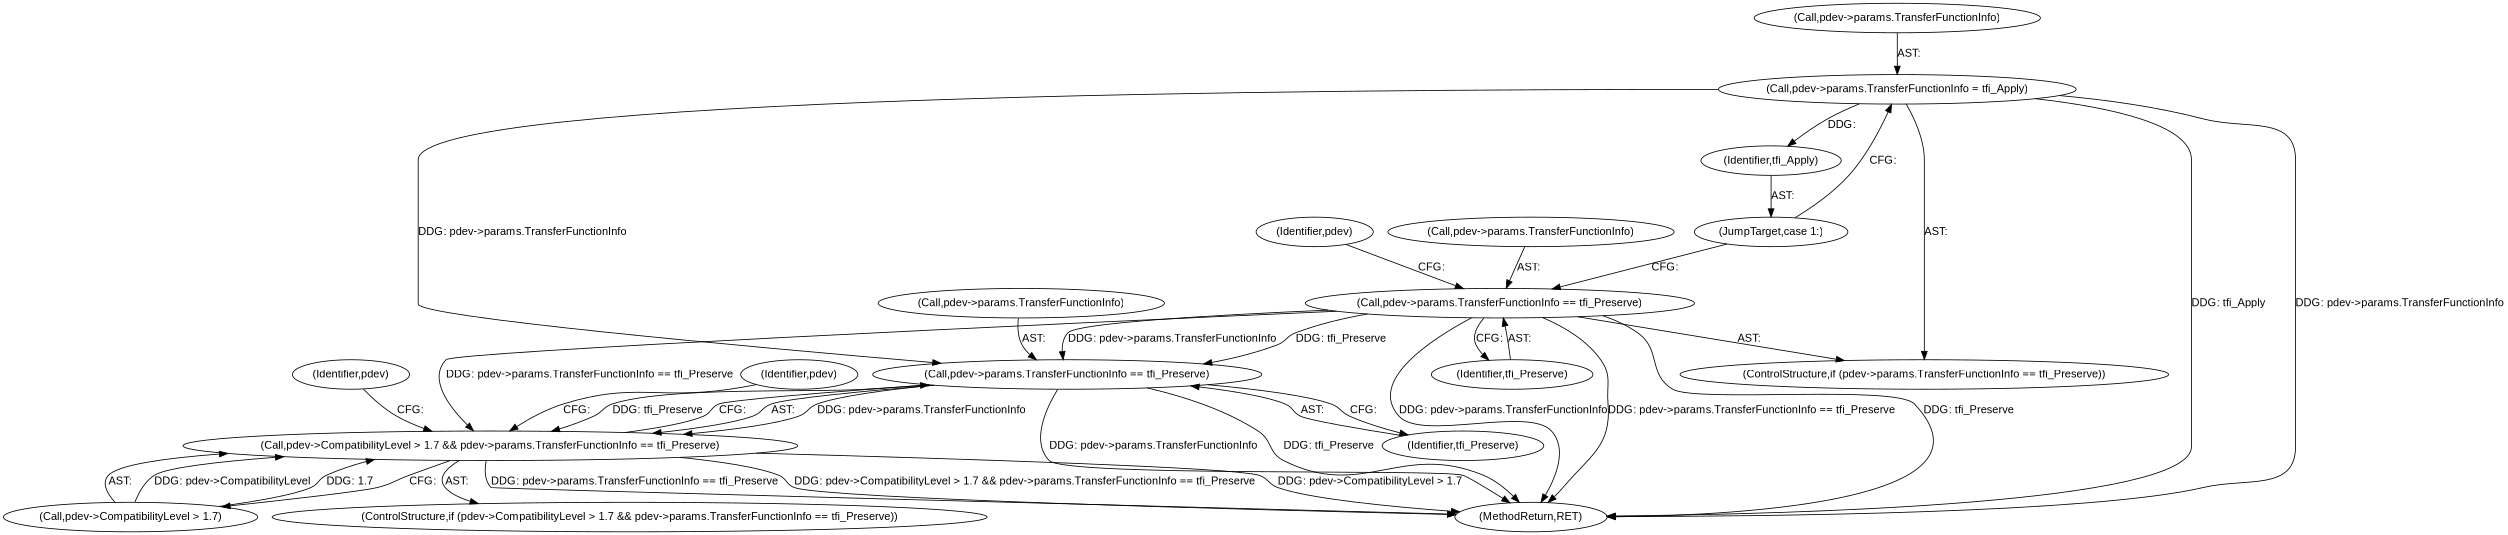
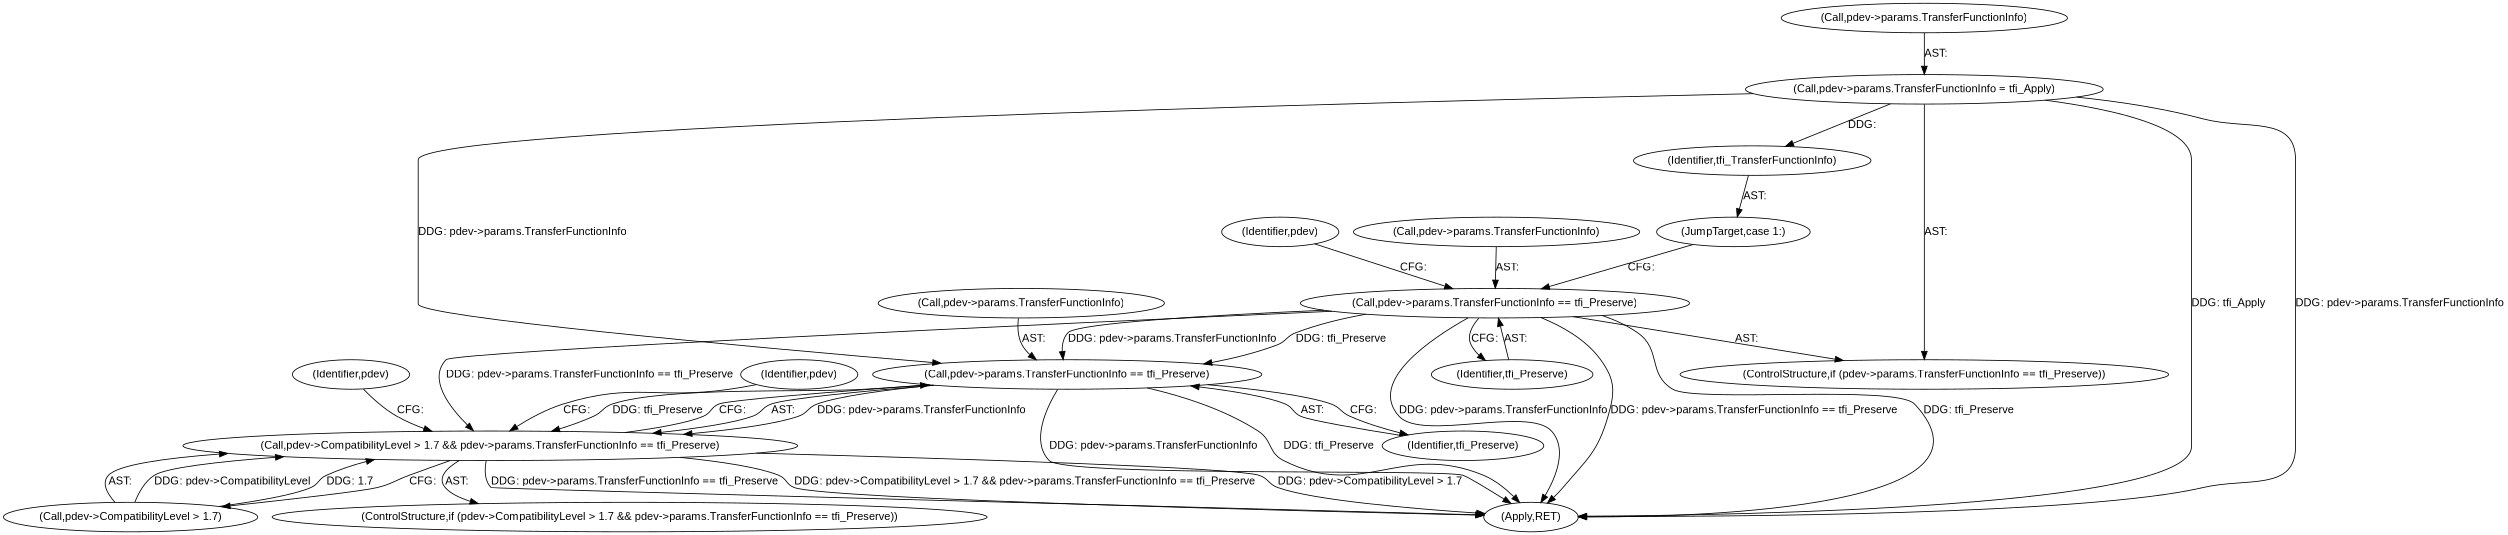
node "(Identifier,tfi_Apply)": label "(Identifier,tfi_Apply)" -> "(Identifier,tfi_TransferFunctionInfo)"
edge "(JumpTarget,case 1:)" -> "(Call,pdev->params.TransferFunctionInfo = tfi_Apply)": removed, label "CFG:"
node "(MethodReturn,RET)": label "(MethodReturn,RET)" -> "(Apply,RET)"
